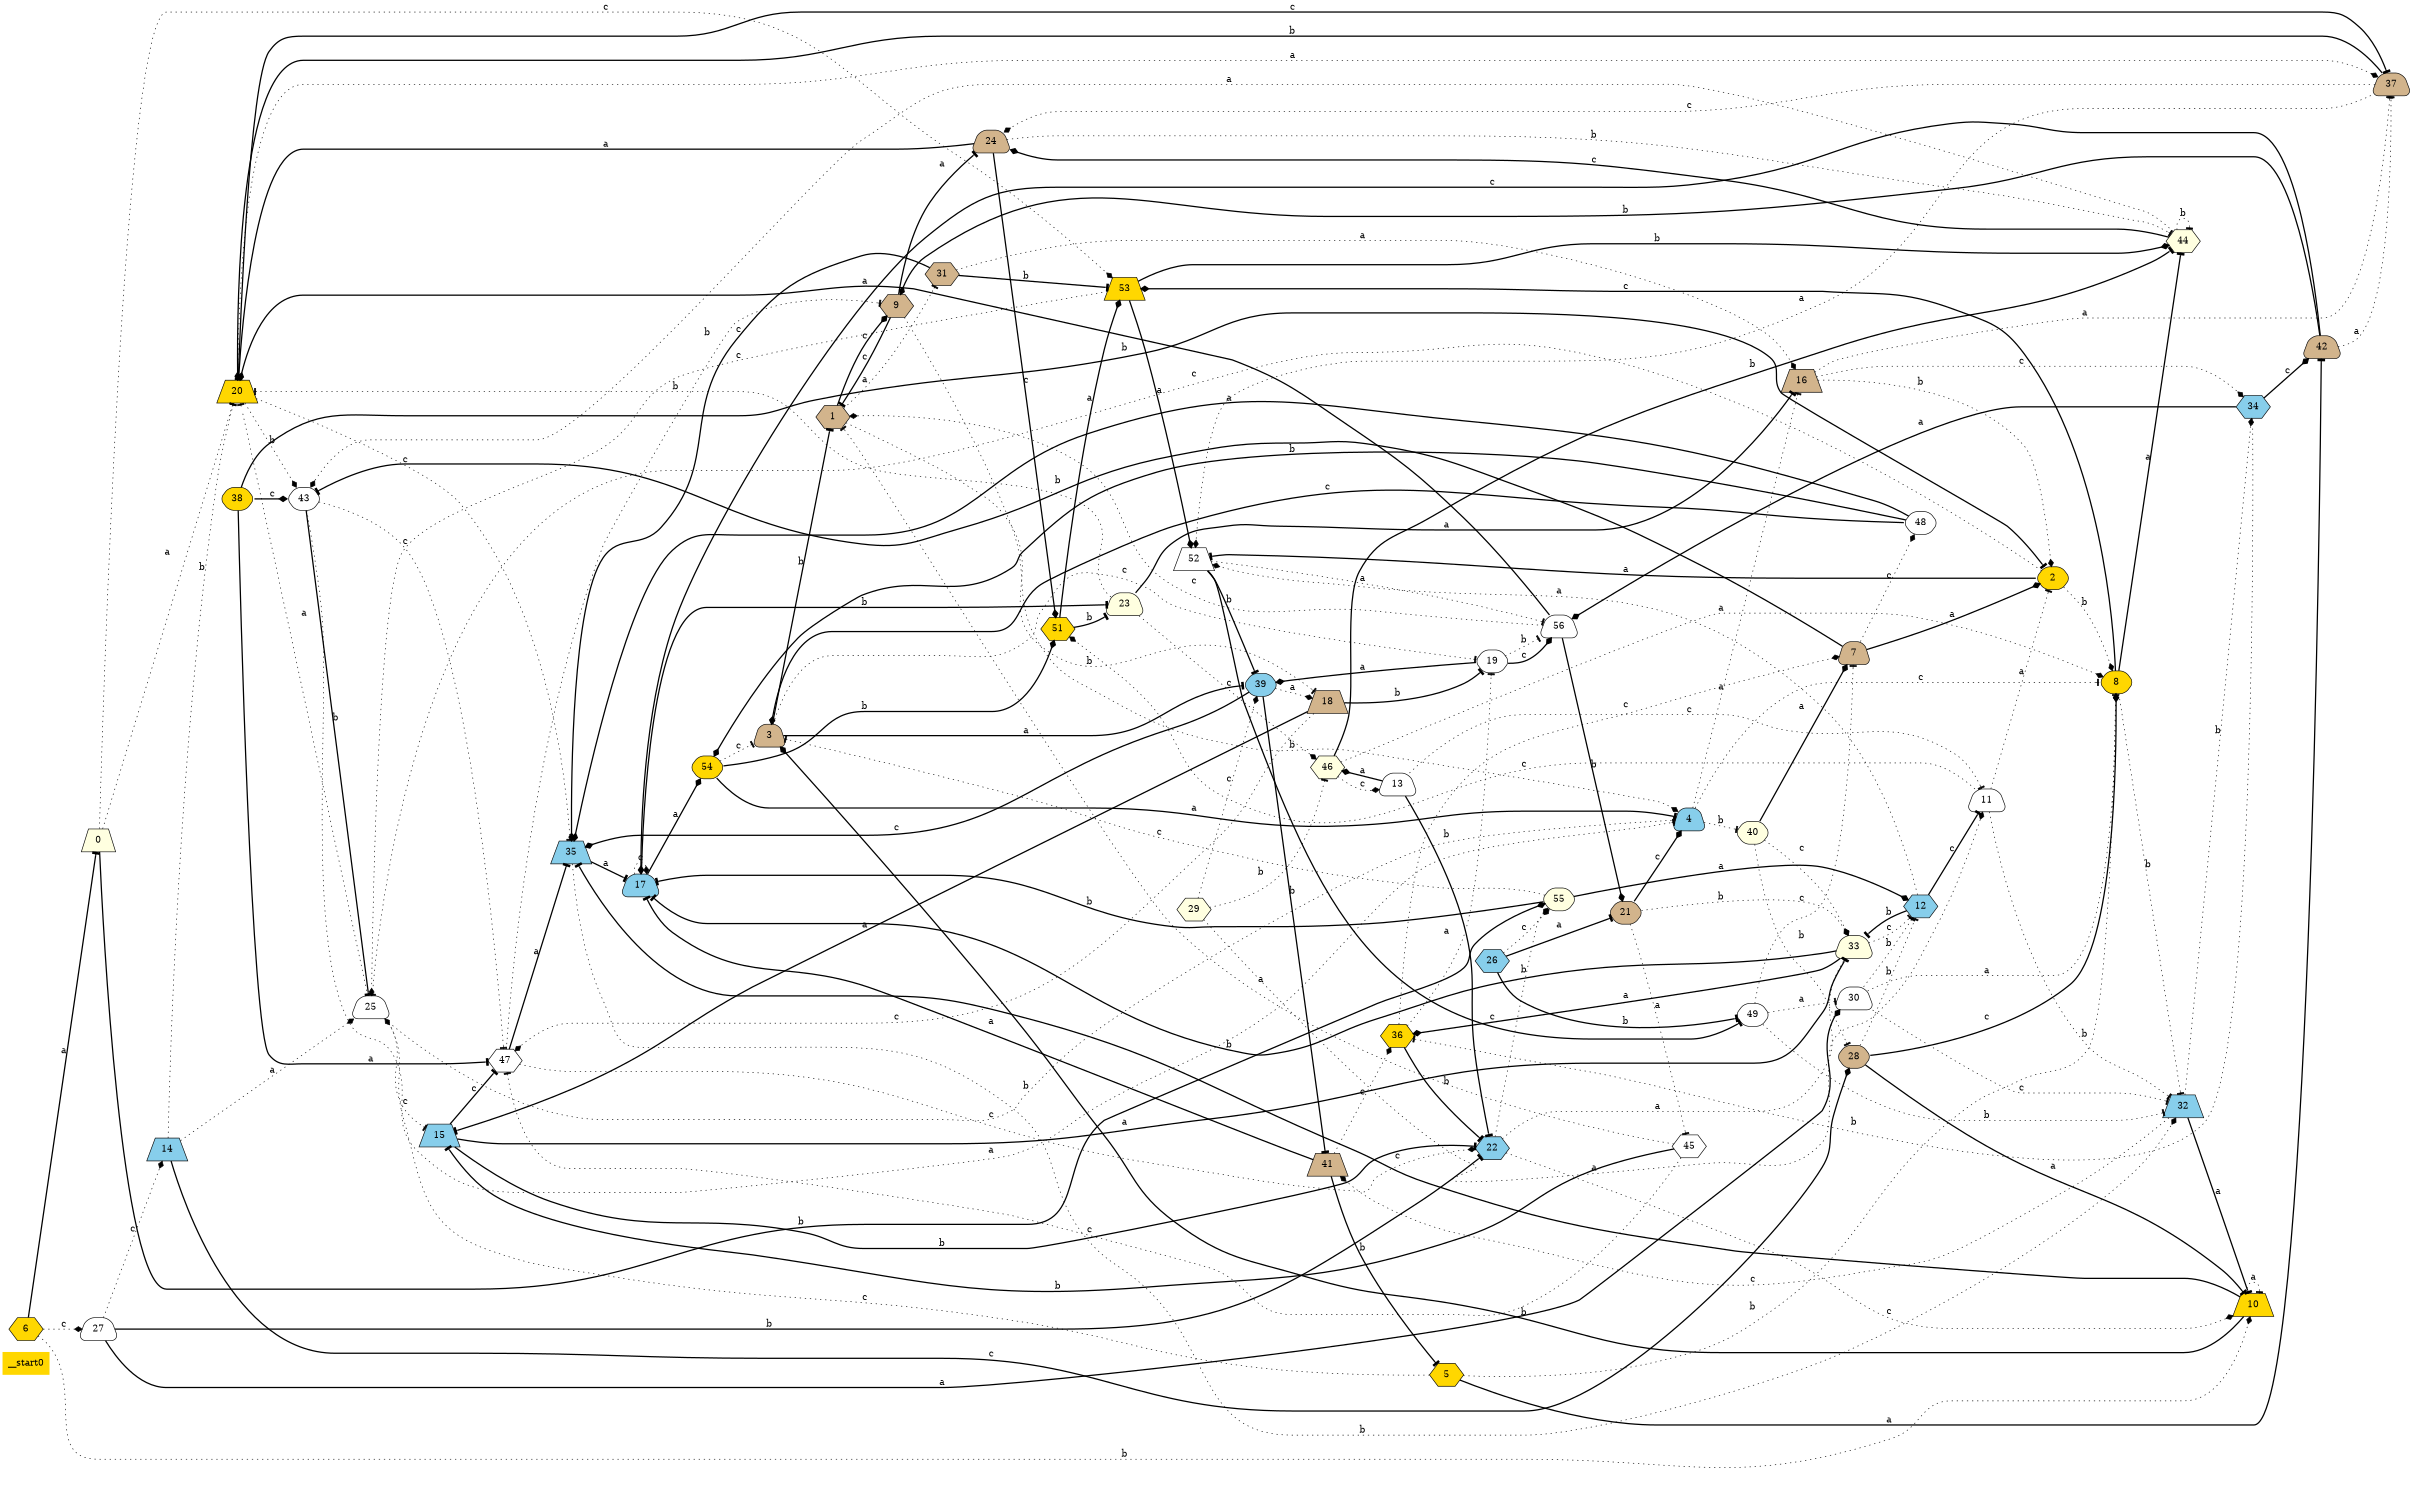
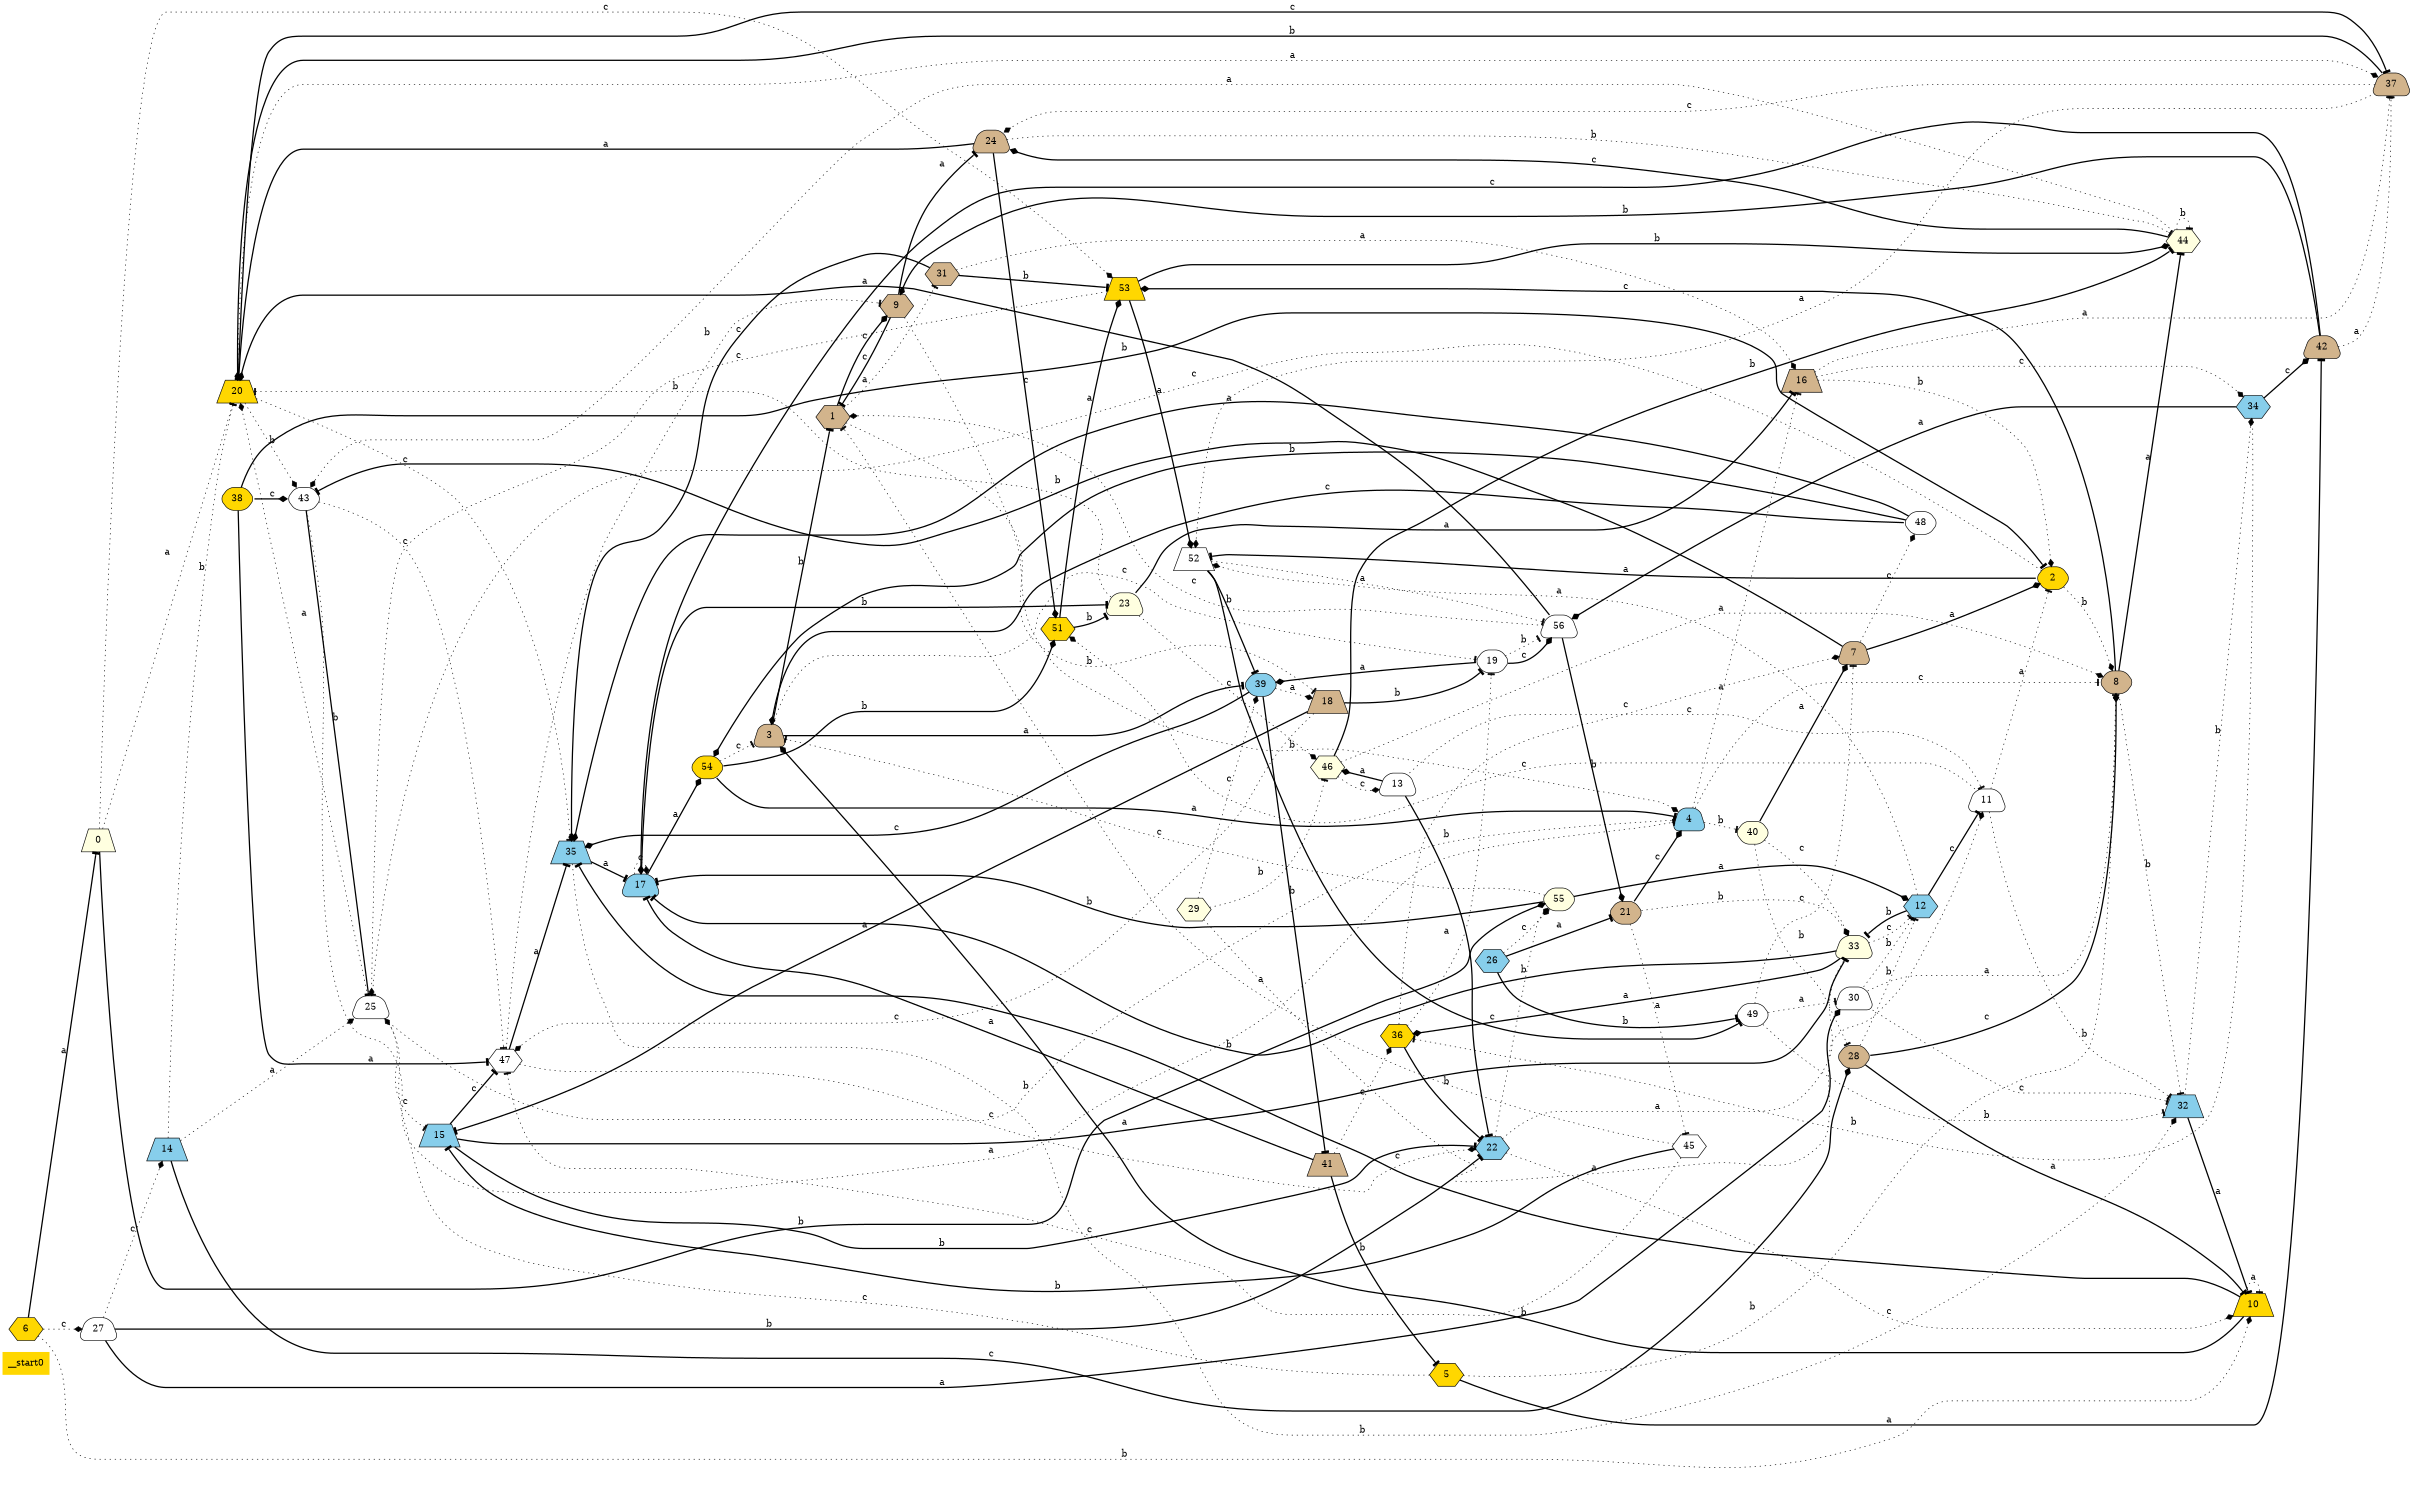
node "8": fillcolor gold -> tan
edge "25" -> "20": arrowhead tee -> diamond
edge "32" -> "41": removed, label "c"
